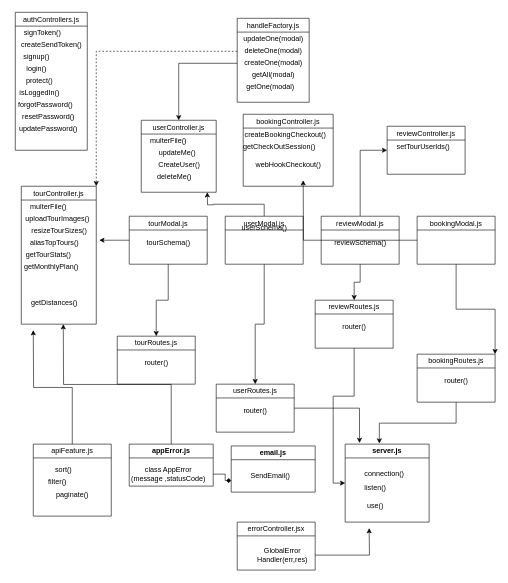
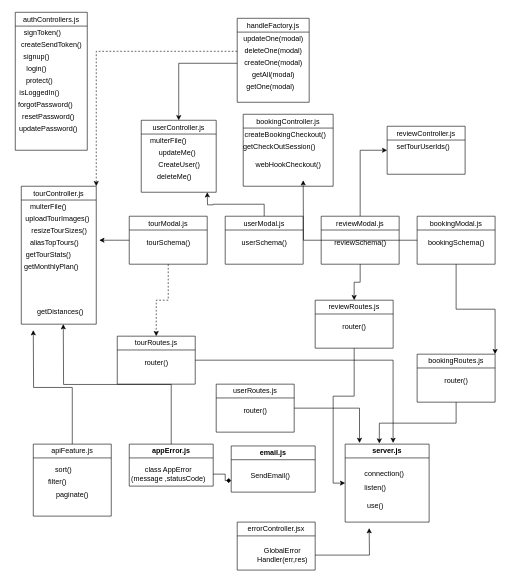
node "userSchema()": moved (264, 228) -> (264, 243)
node "bookingSchema()": added
edge "tourModal.js" -> "tourRoutes.js": style solid -> dashed
node "getDistances()": moved (54, 303) -> (60, 312)
edge "userModal.js" -> "userRoutes.js": removed
edge "tourRoutes.js" -> "server.js": added
